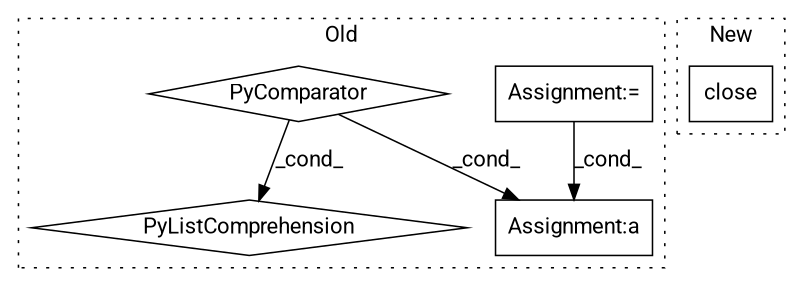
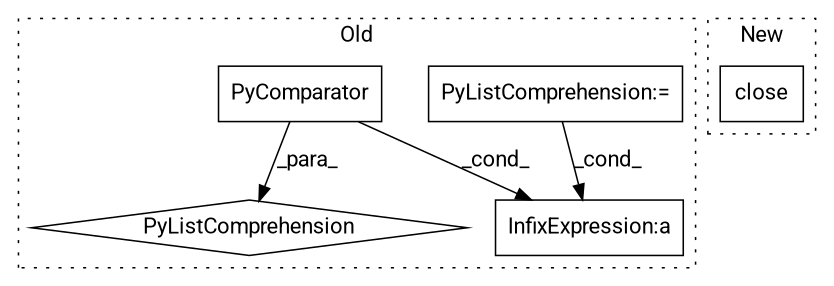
node "PyComparator": shape diamond -> box
node "Assignment:=": label "Assignment:=" -> "PyListComprehension:="
edge "PyComparator" -> "PyListComprehension": label "_cond_" -> "_para_"
node "Assignment:a": label "Assignment:a" -> "InfixExpression:a"
